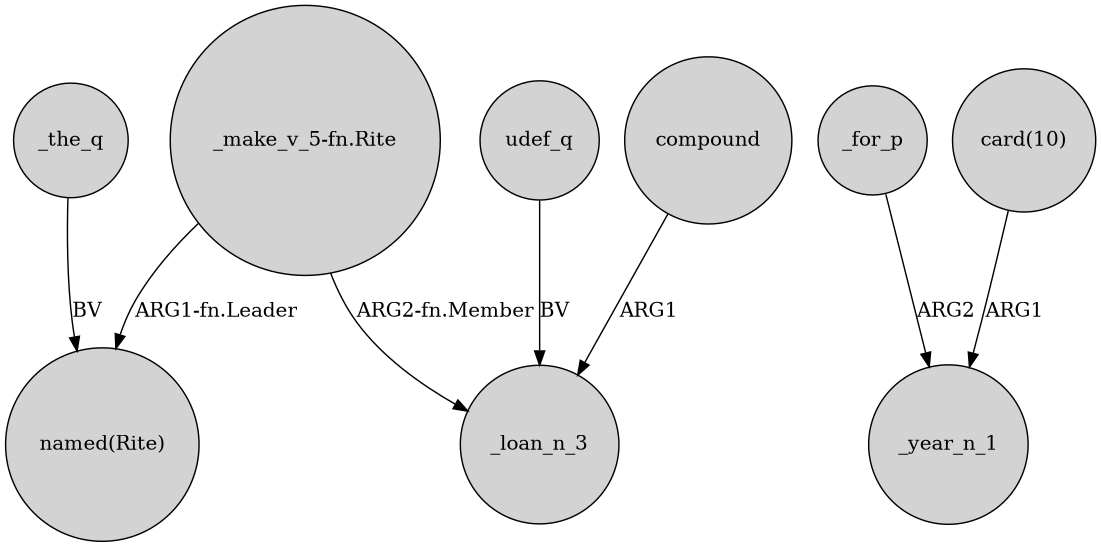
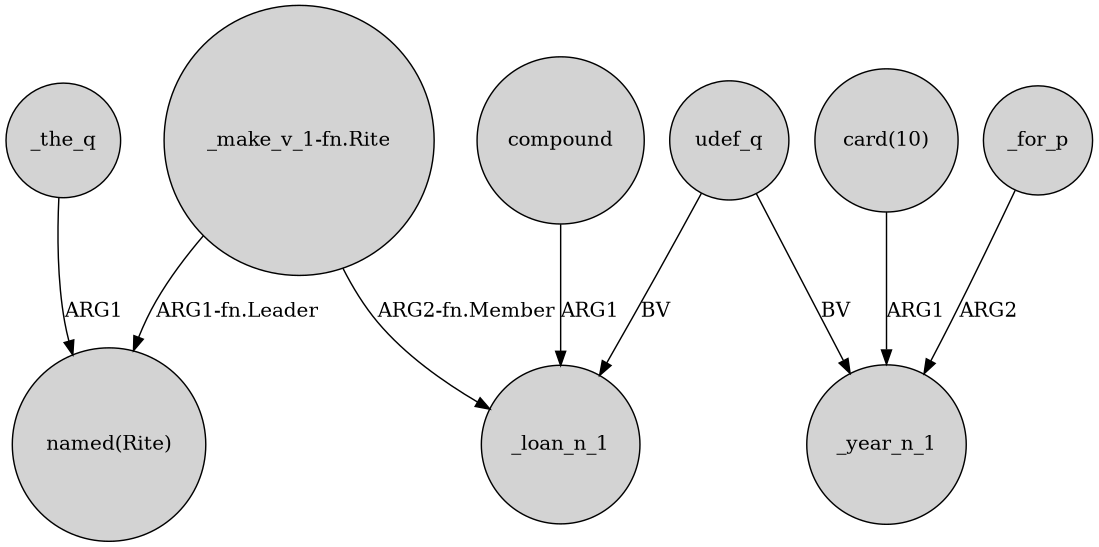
node "_make_v_5-fn.Rite": label "_make_v_5-fn.Rite" -> "_make_v_1-fn.Rite"
edge "udef_q" -> "_year_n_1": added, label "BV"
edge "_the_q" -> "named(Rite)": label "BV" -> "ARG1"
node "_loan_n_3": label "_loan_n_3" -> "_loan_n_1"
